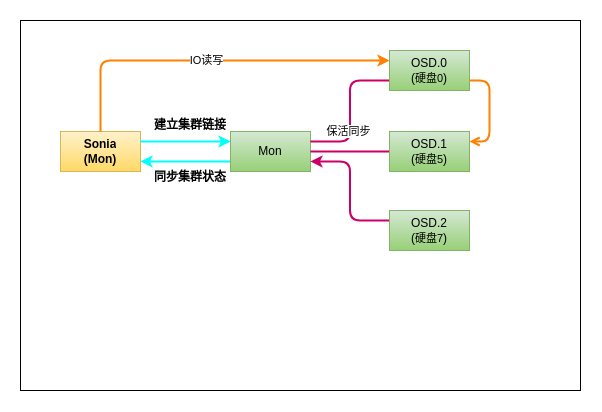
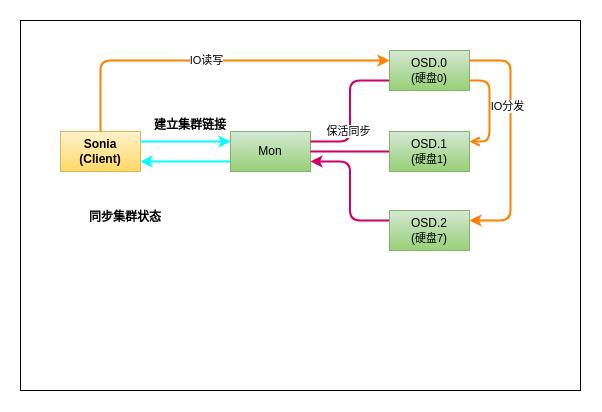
edge "OSD.0 (硬盘0)" -> "OSD.2 (硬盘7)": added, label "IO分发"
node "Sonia (Mon)": label "Sonia (Mon)" -> "Sonia (Client)"
node "OSD.1 (硬盘5)": label "OSD.1 (硬盘5)" -> "OSD.1 (硬盘1)"
node "同步集群状态": moved (191, 178) -> (126, 218)
